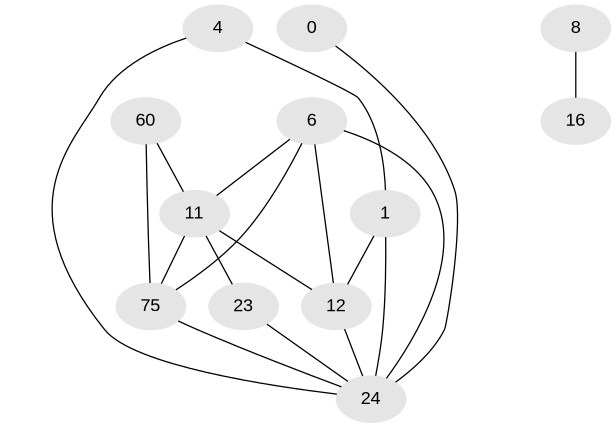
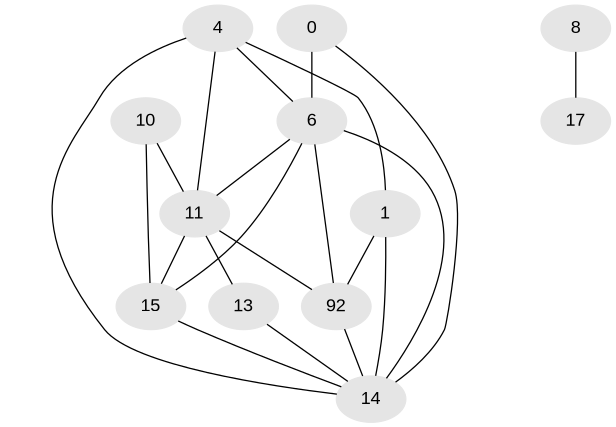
edge "4" -- "6": added
edge "0" -- "6": added
node "60": label "60" -> "10"
edge "4" -- "11": added
node "16": label "16" -> "17"
node "75": label "75" -> "15"
node "23": label "23" -> "13"
node "12": label "12" -> "92"
node "24": label "24" -> "14"
